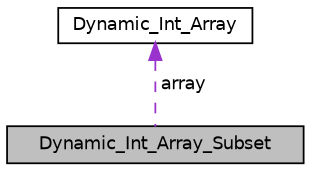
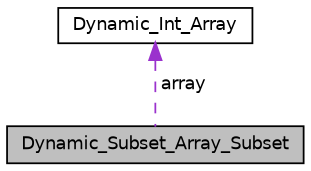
node "Dynamic_Int_Array_Subset": label "Dynamic_Int_Array_Subset" -> "Dynamic_Subset_Array_Subset"
